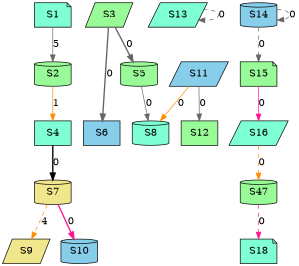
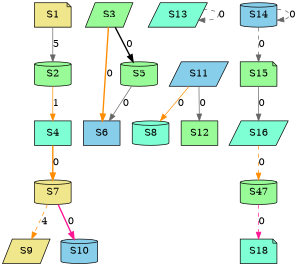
node "S1": fillcolor aquamarine -> khaki
edge "S3" -> "S5": color gray40 -> black
edge "S3" -> "S6": color gray40 -> darkorange
edge "S5" -> "S8": now "S5" -> "S6"
edge "S15" -> "S16": color deeppink -> gray40
edge "S4" -> "S7": color black -> darkorange
